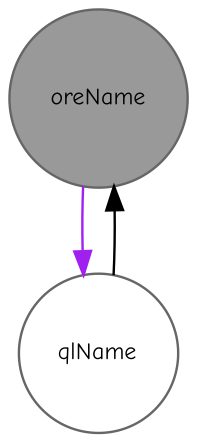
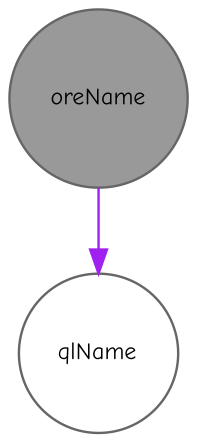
edge "qlName" -> "oreName": removed
